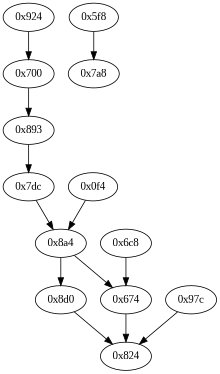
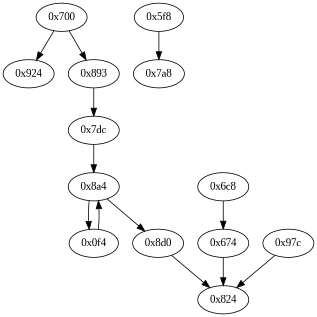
edge "0x924" -> "0x700": reversed
edge "0x8a4" -> "0x674": now "0x8a4" -> "0x0f4"
